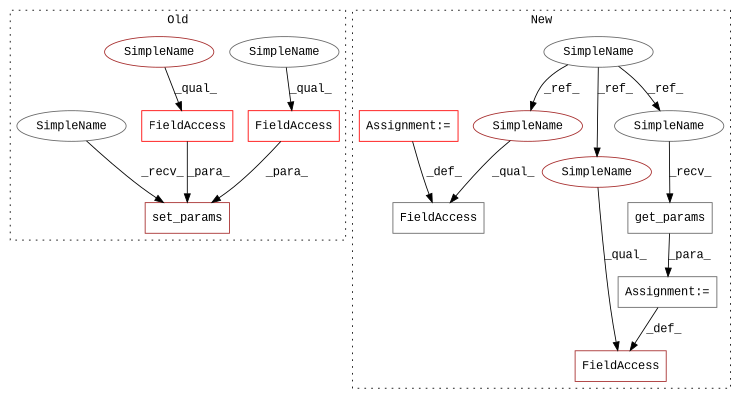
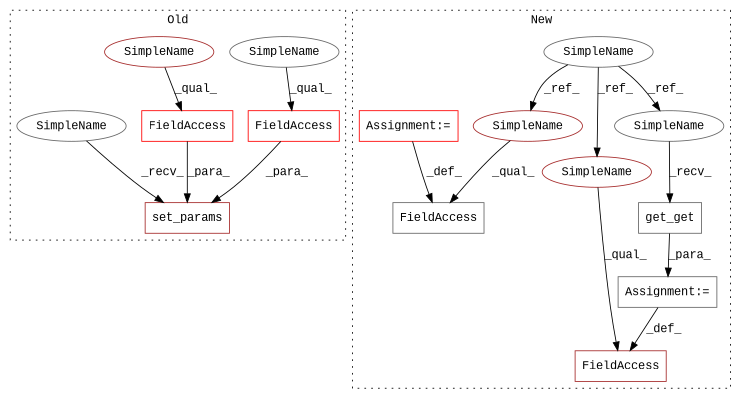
node "get_params": label "get_params" -> "get_get"
